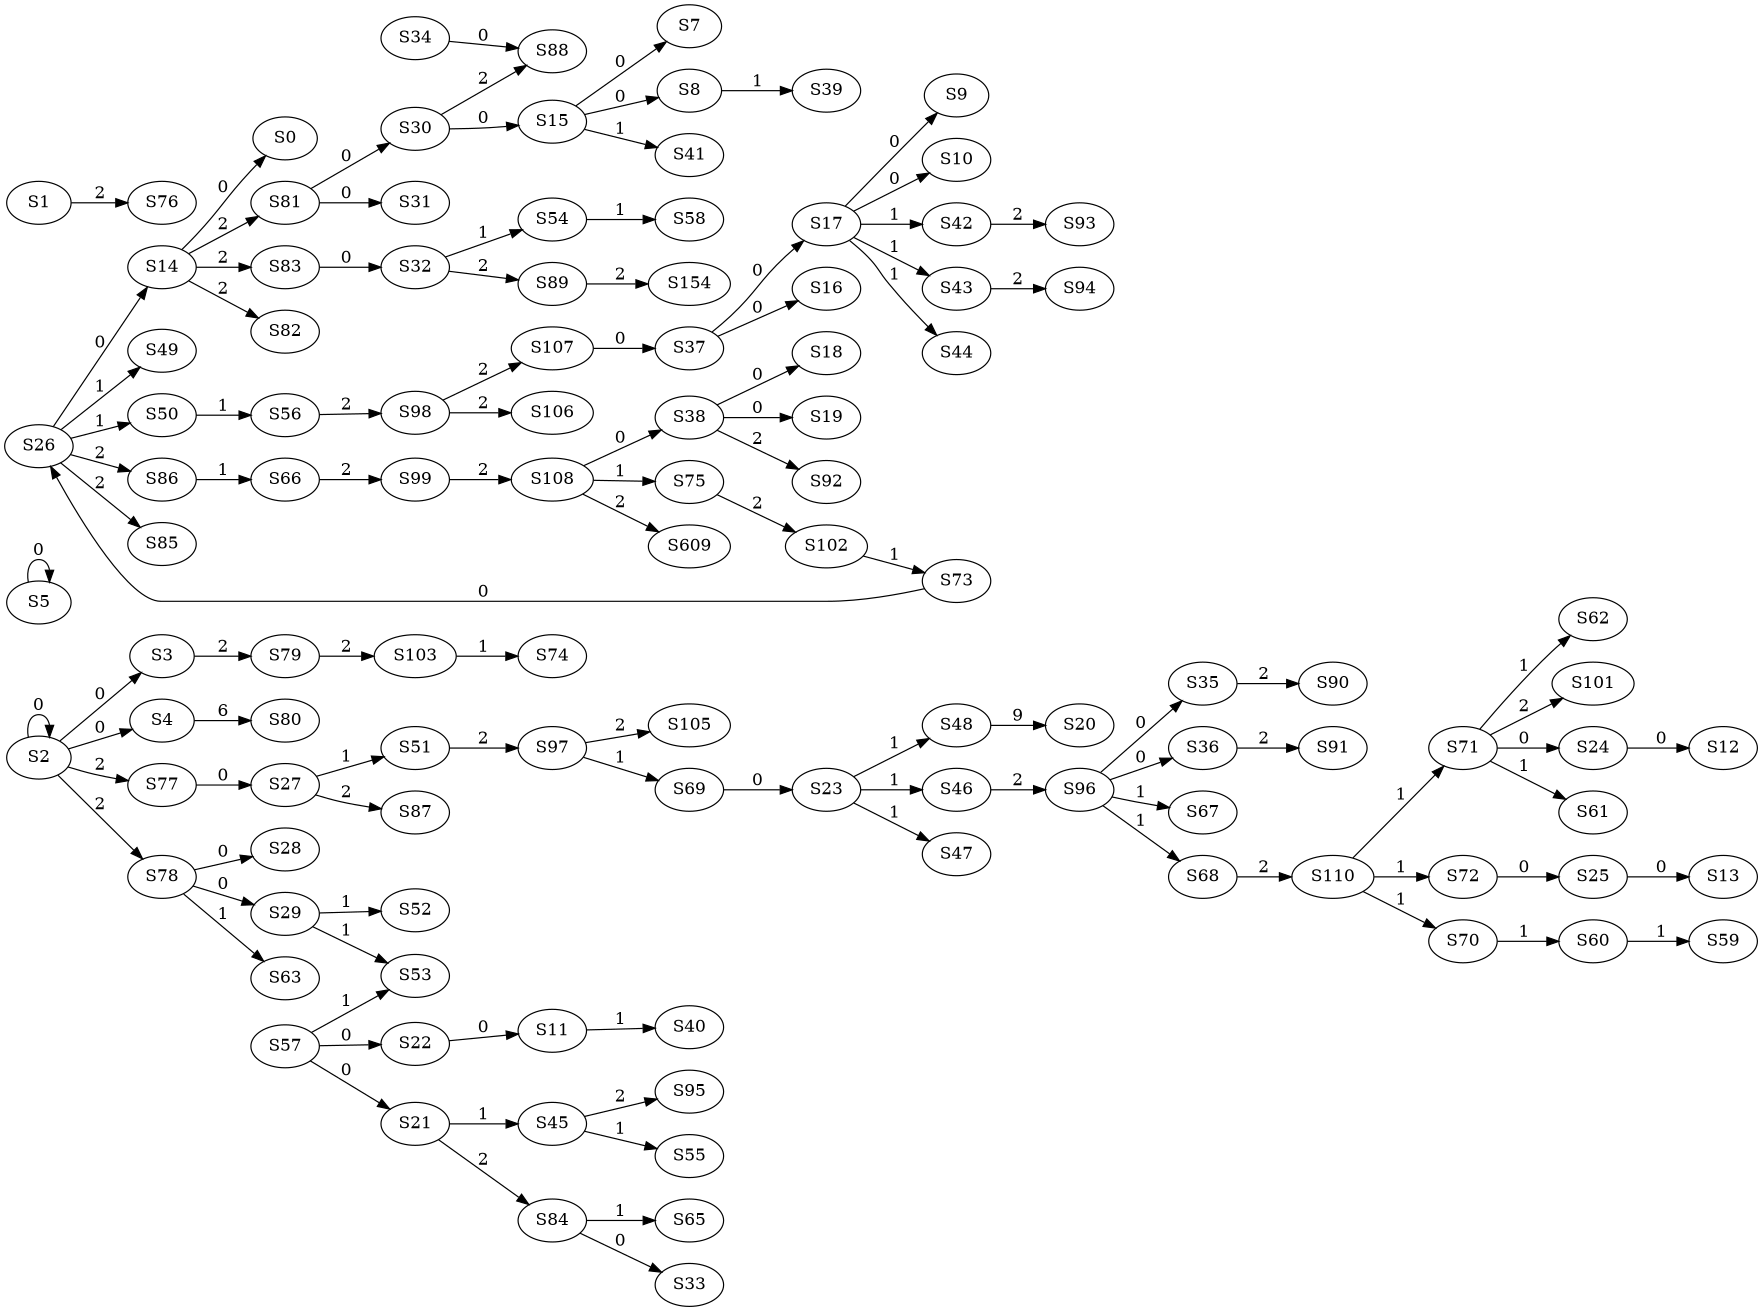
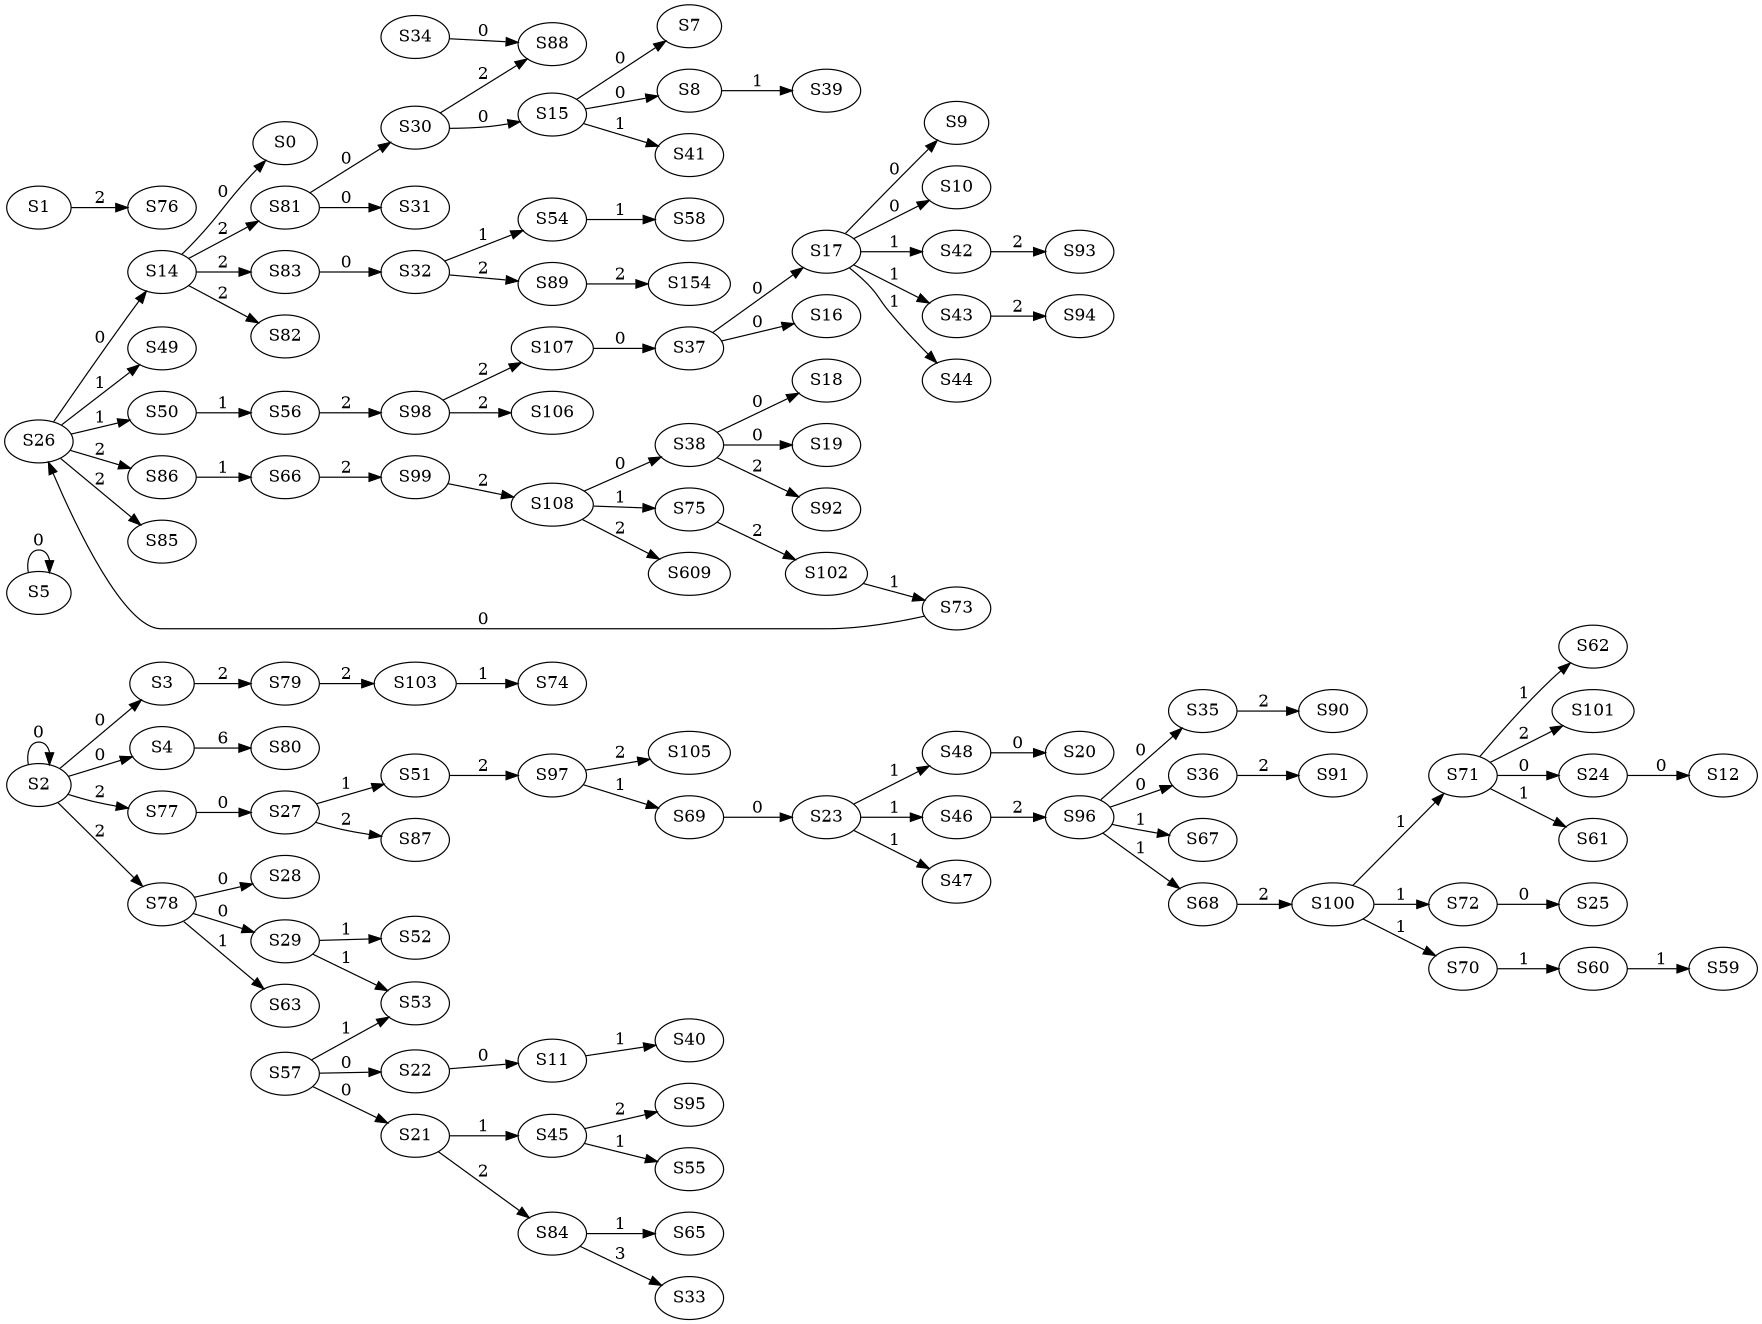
edge "S48" -> "S20": label "9" -> "0"
node "S110": label "S110" -> "S100"
node "S13": removed
edge "S84" -> "S33": label "0" -> "3"
